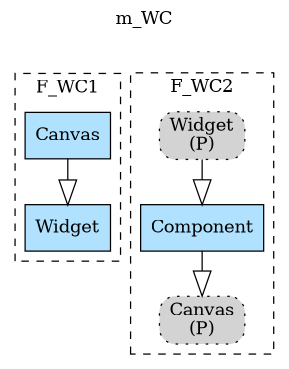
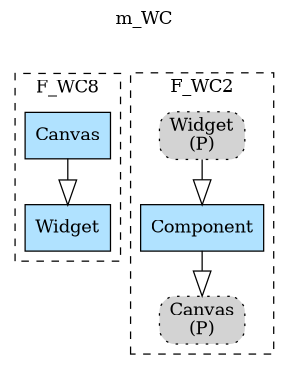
cluster "F_WC1": label "F_WC1" -> "F_WC8"
